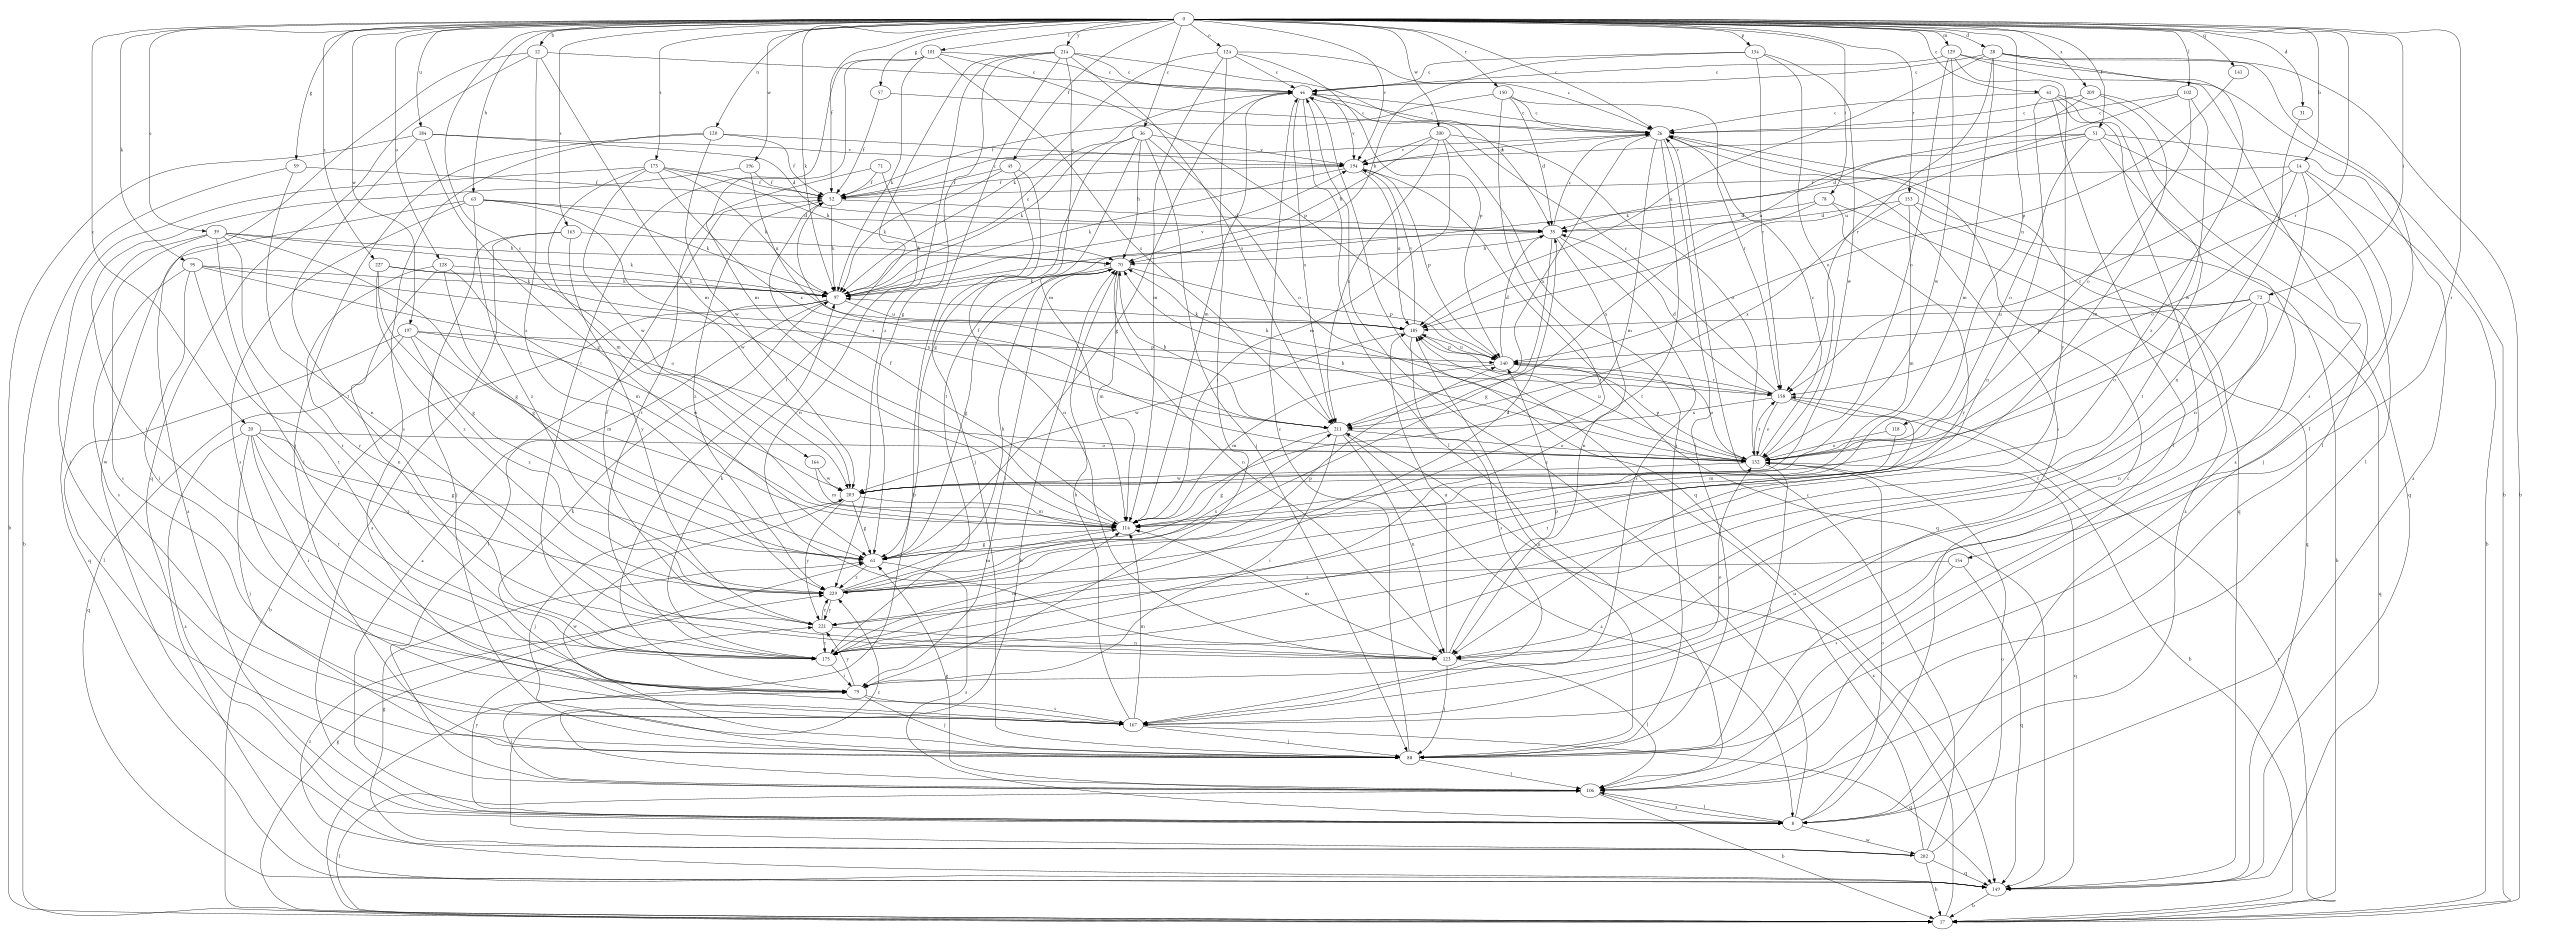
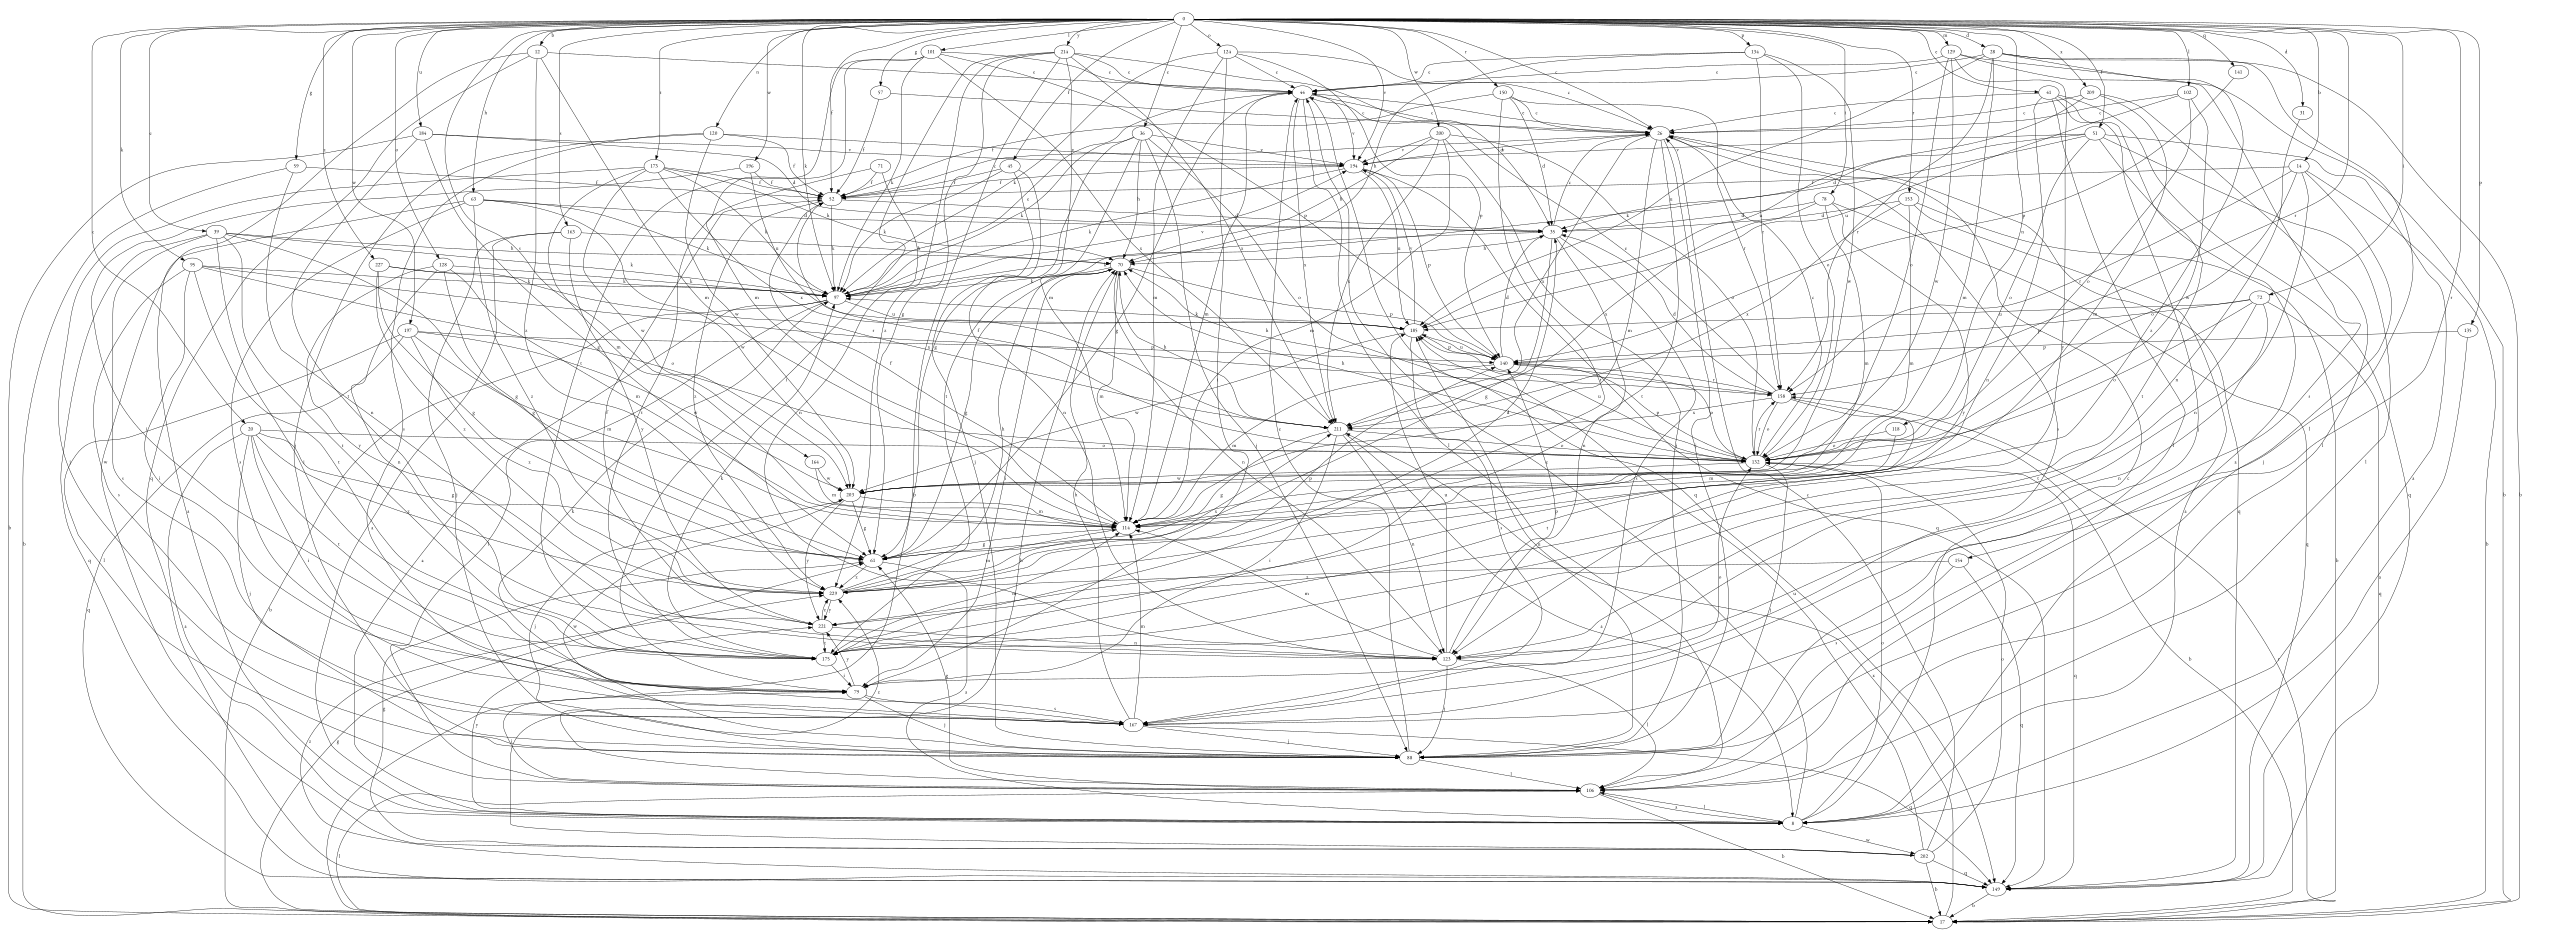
node "135": added
edge "78" -> "114": added, label "m"
